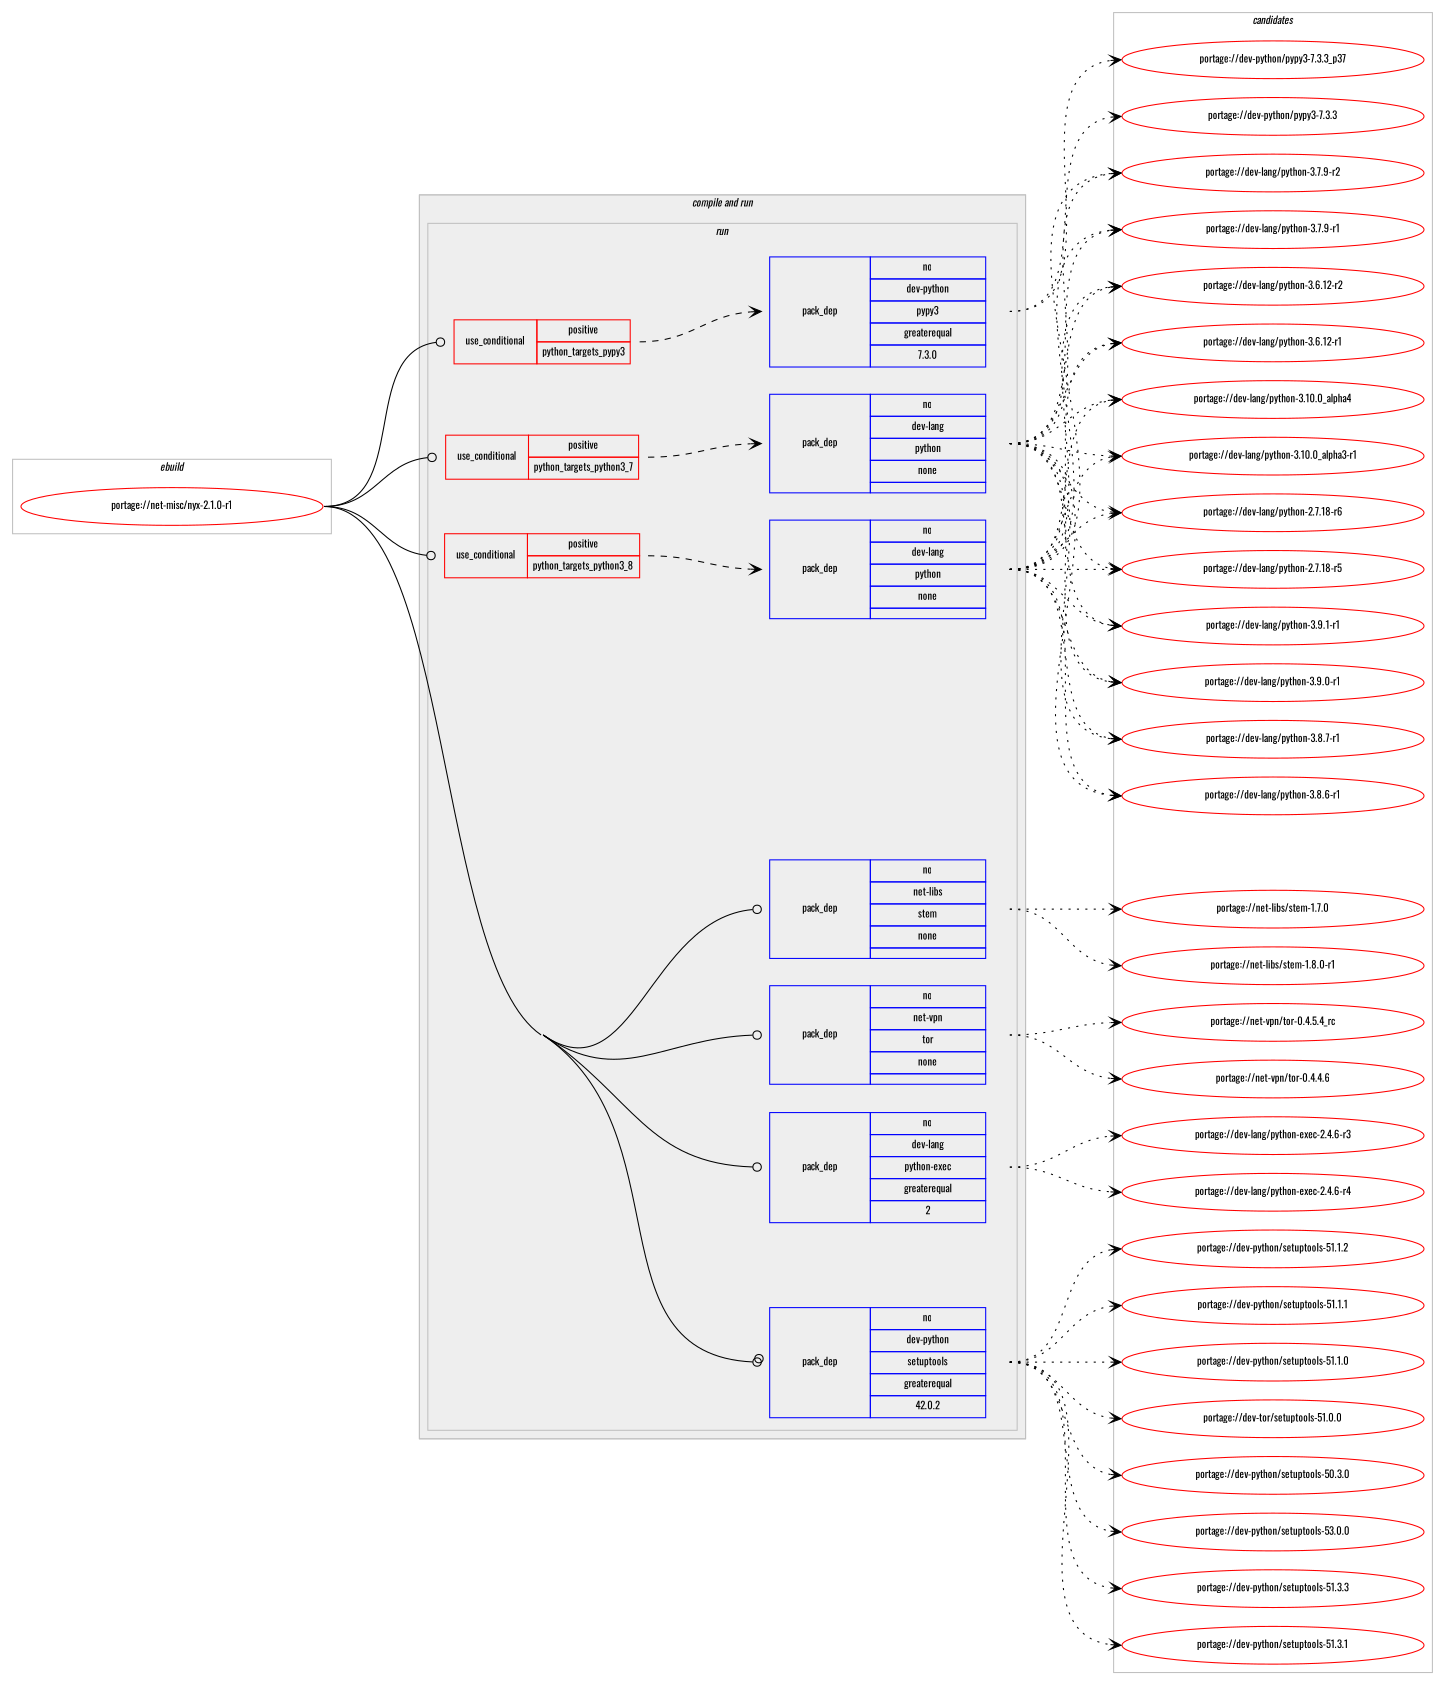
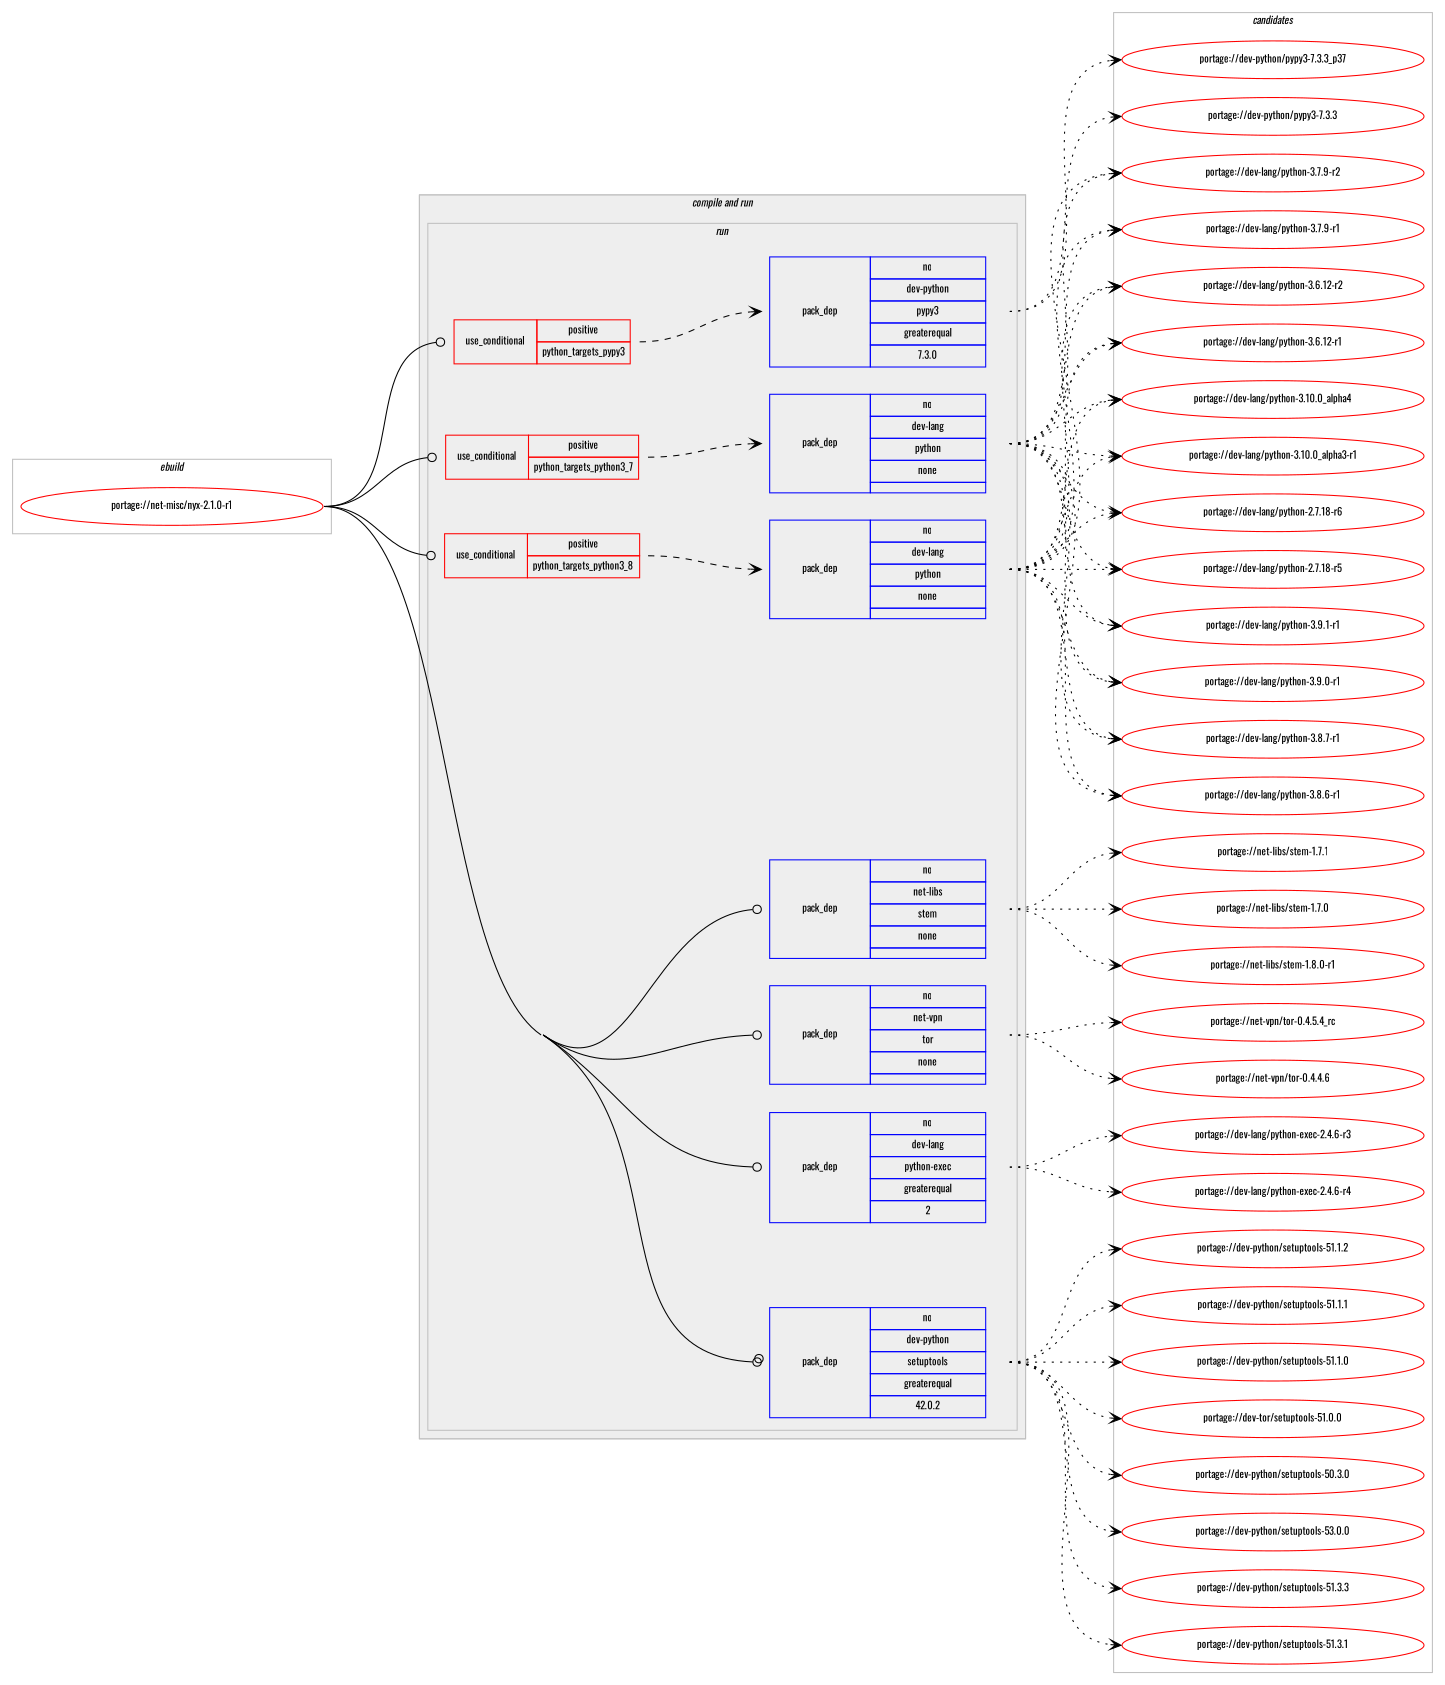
node "portage://net-libs/stem-1.7.1": added
